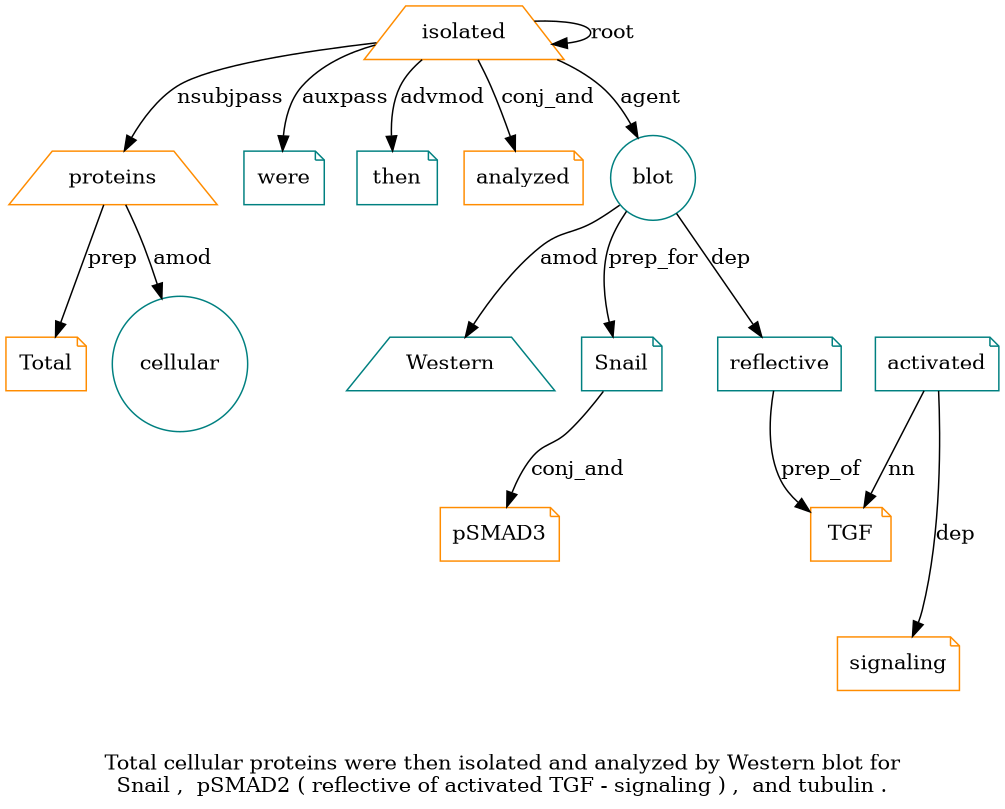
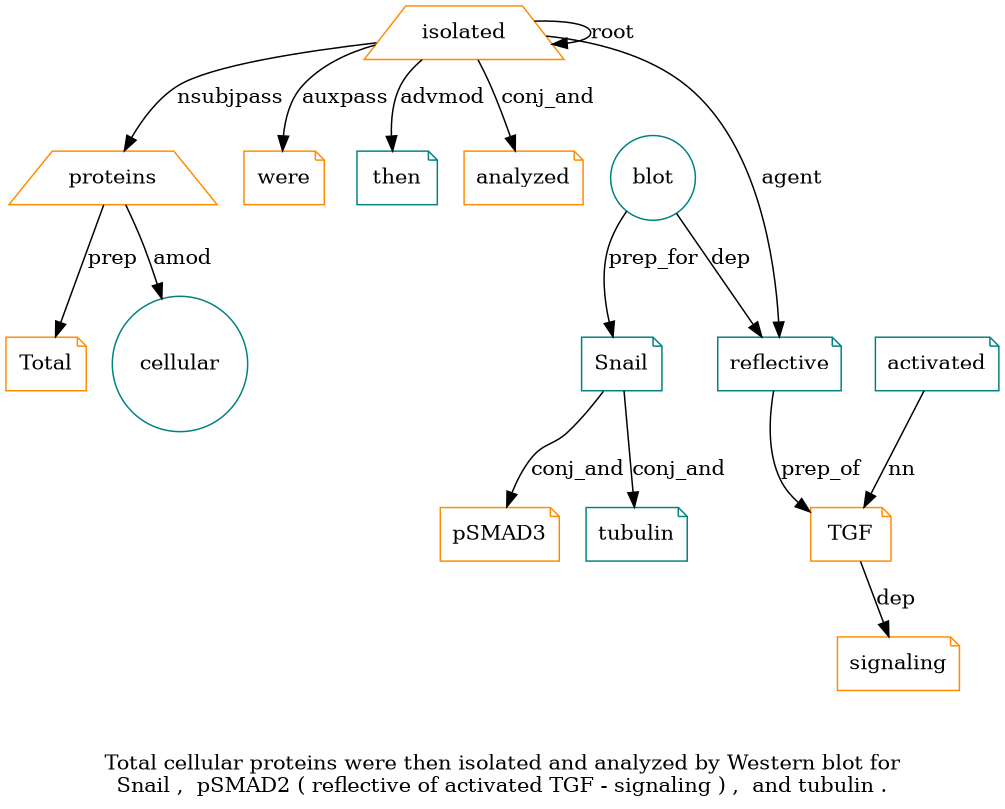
edge "isolated" -> "blot": now "isolated" -> "reflective"
node "were": color teal -> darkorange
node "Western": removed
edge "activated" -> "signaling": now "TGF" -> "signaling"
node "tubulin": added
